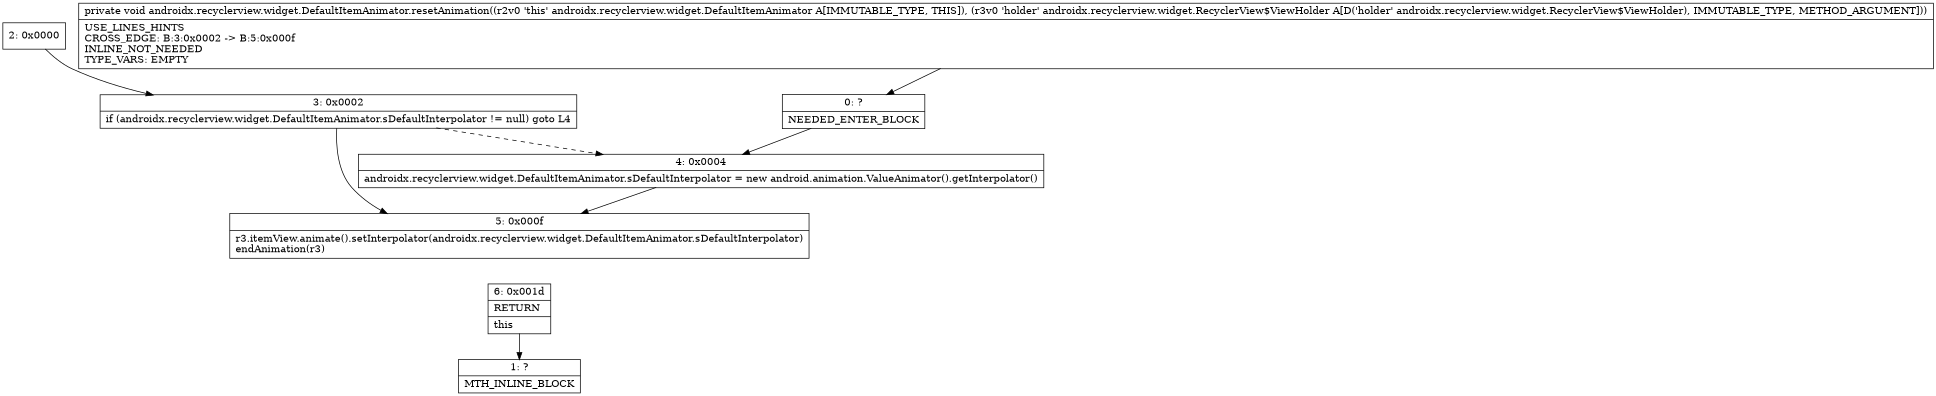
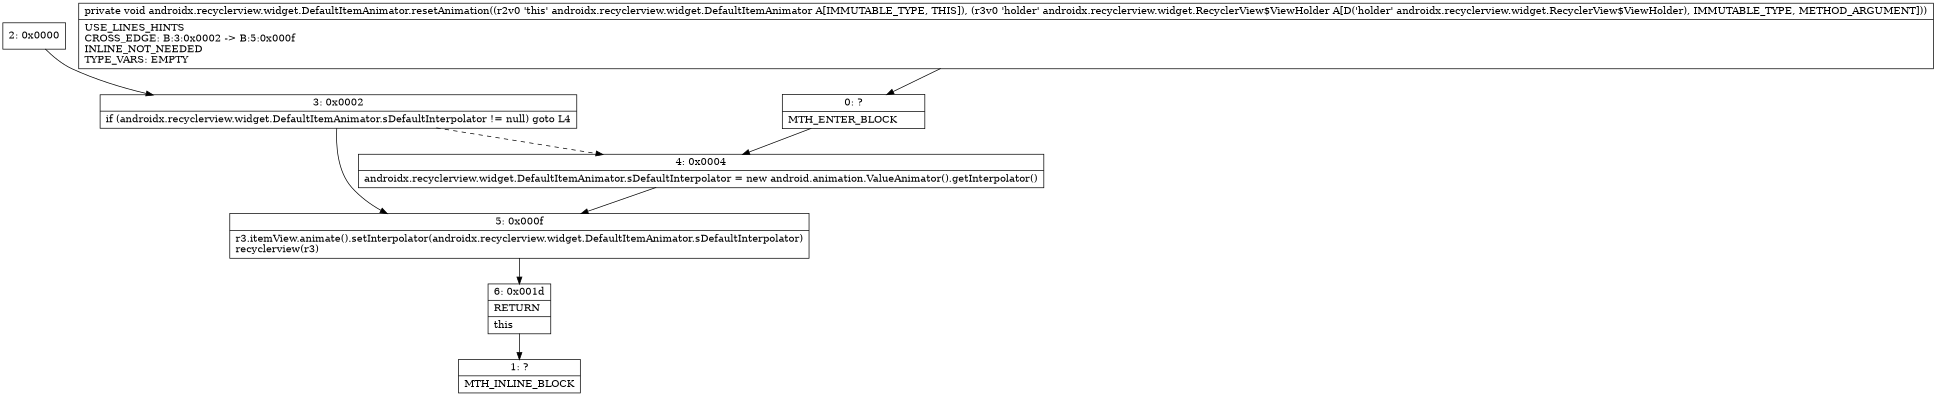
node "0: ?": text "NEEDED_ENTER_BLOCK" -> "MTH_ENTER_BLOCK"
node "5: 0x000f": text "endAnimation(r3)" -> "recyclerview(r3)"
edge "5: 0x000f" -> "6: 0x001d": added
